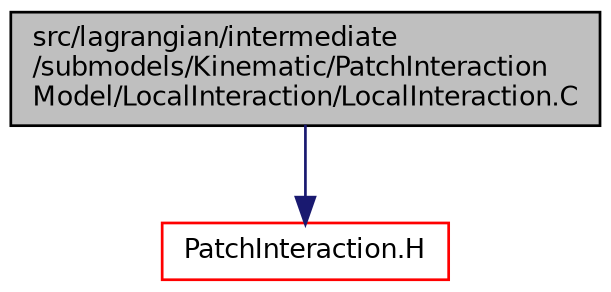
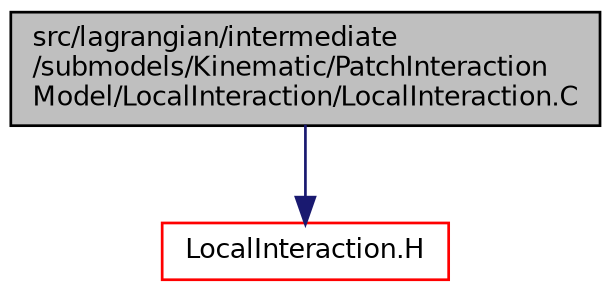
node "PatchInteraction.H": label "PatchInteraction.H" -> "LocalInteraction.H"
